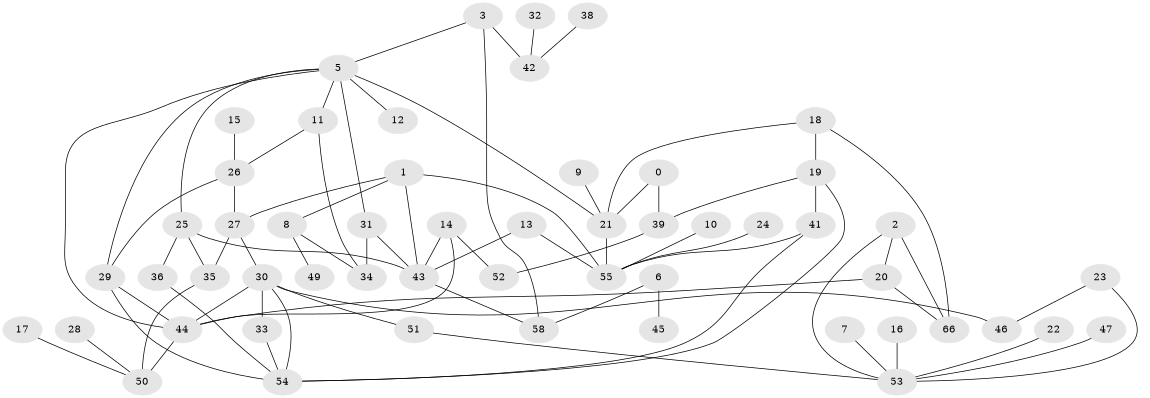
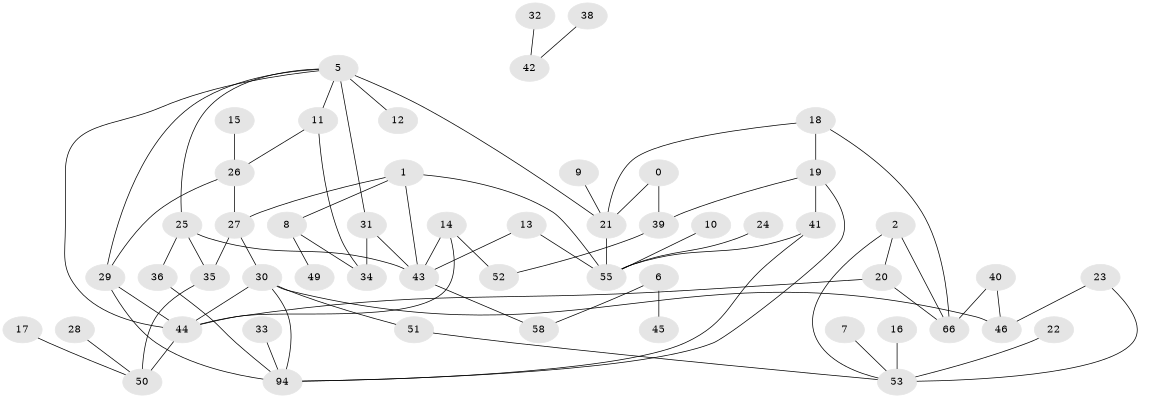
node "3": removed
node "40": added
edge "30" -- "33": removed
node "47": removed
node "54": label "54" -> "94"
